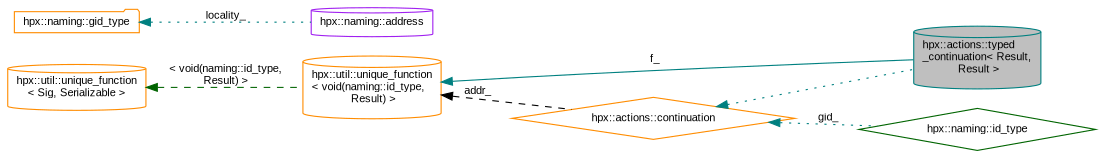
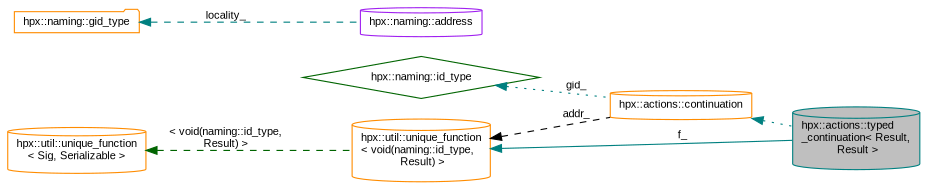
edge "hpx::naming::address" -> "hpx::naming::gid_type": style dotted -> dashed
node "hpx::actions::continuation": shape diamond -> cylinder
edge "hpx::naming::id_type" -> "hpx::actions::continuation": reversed
